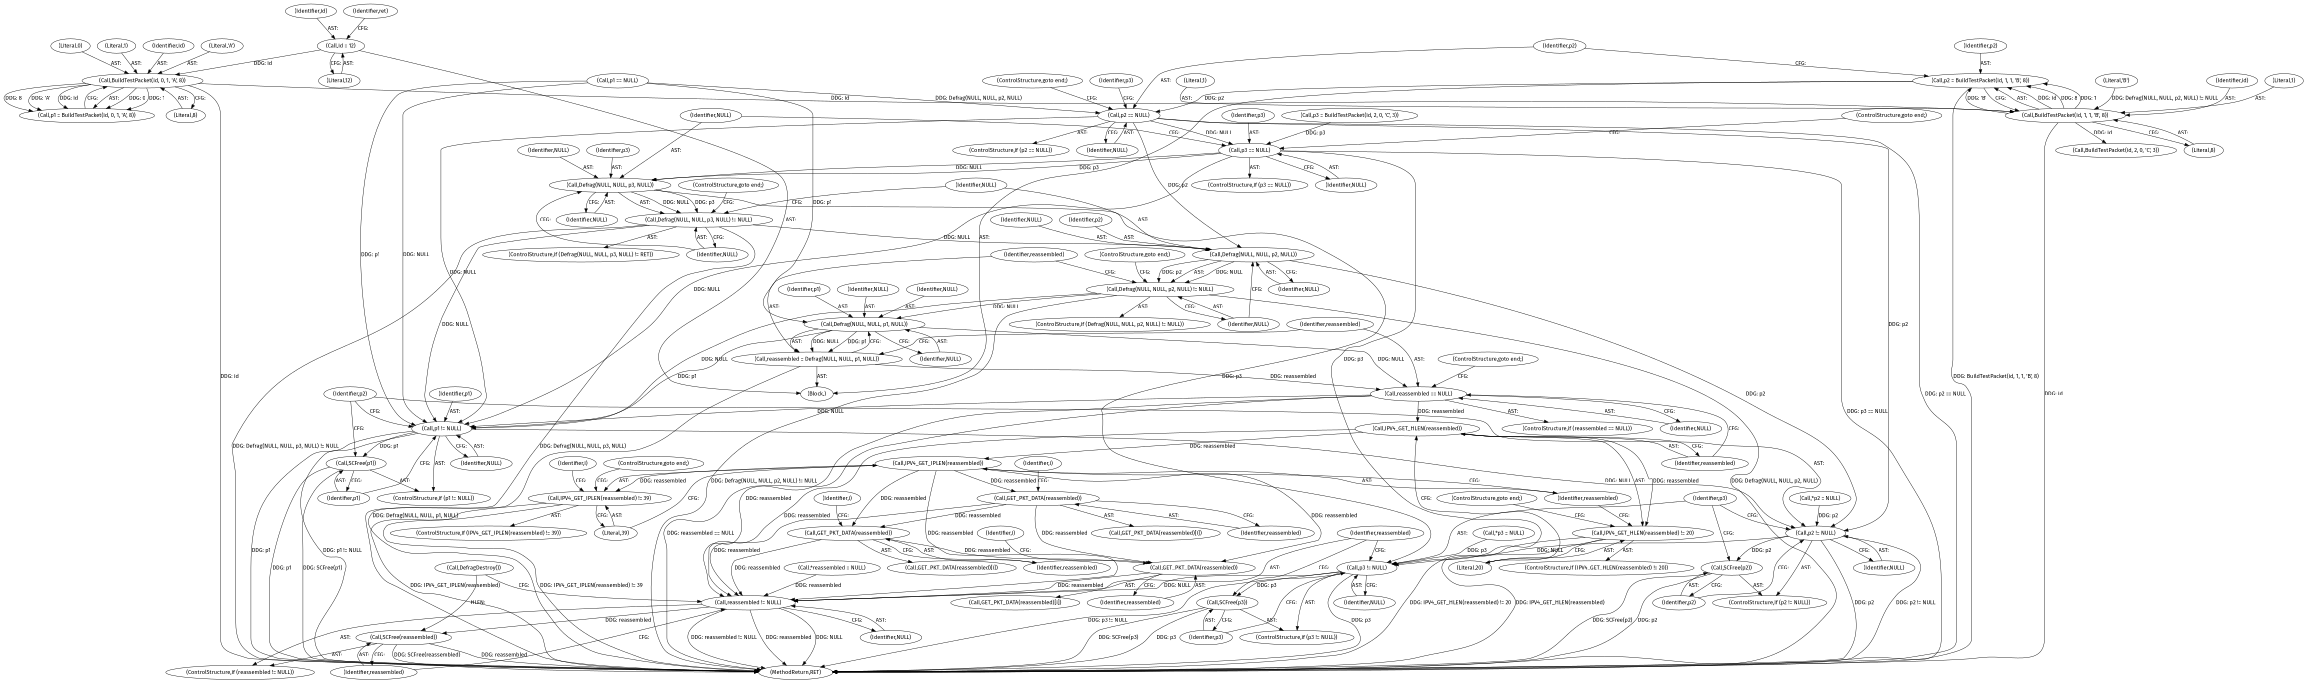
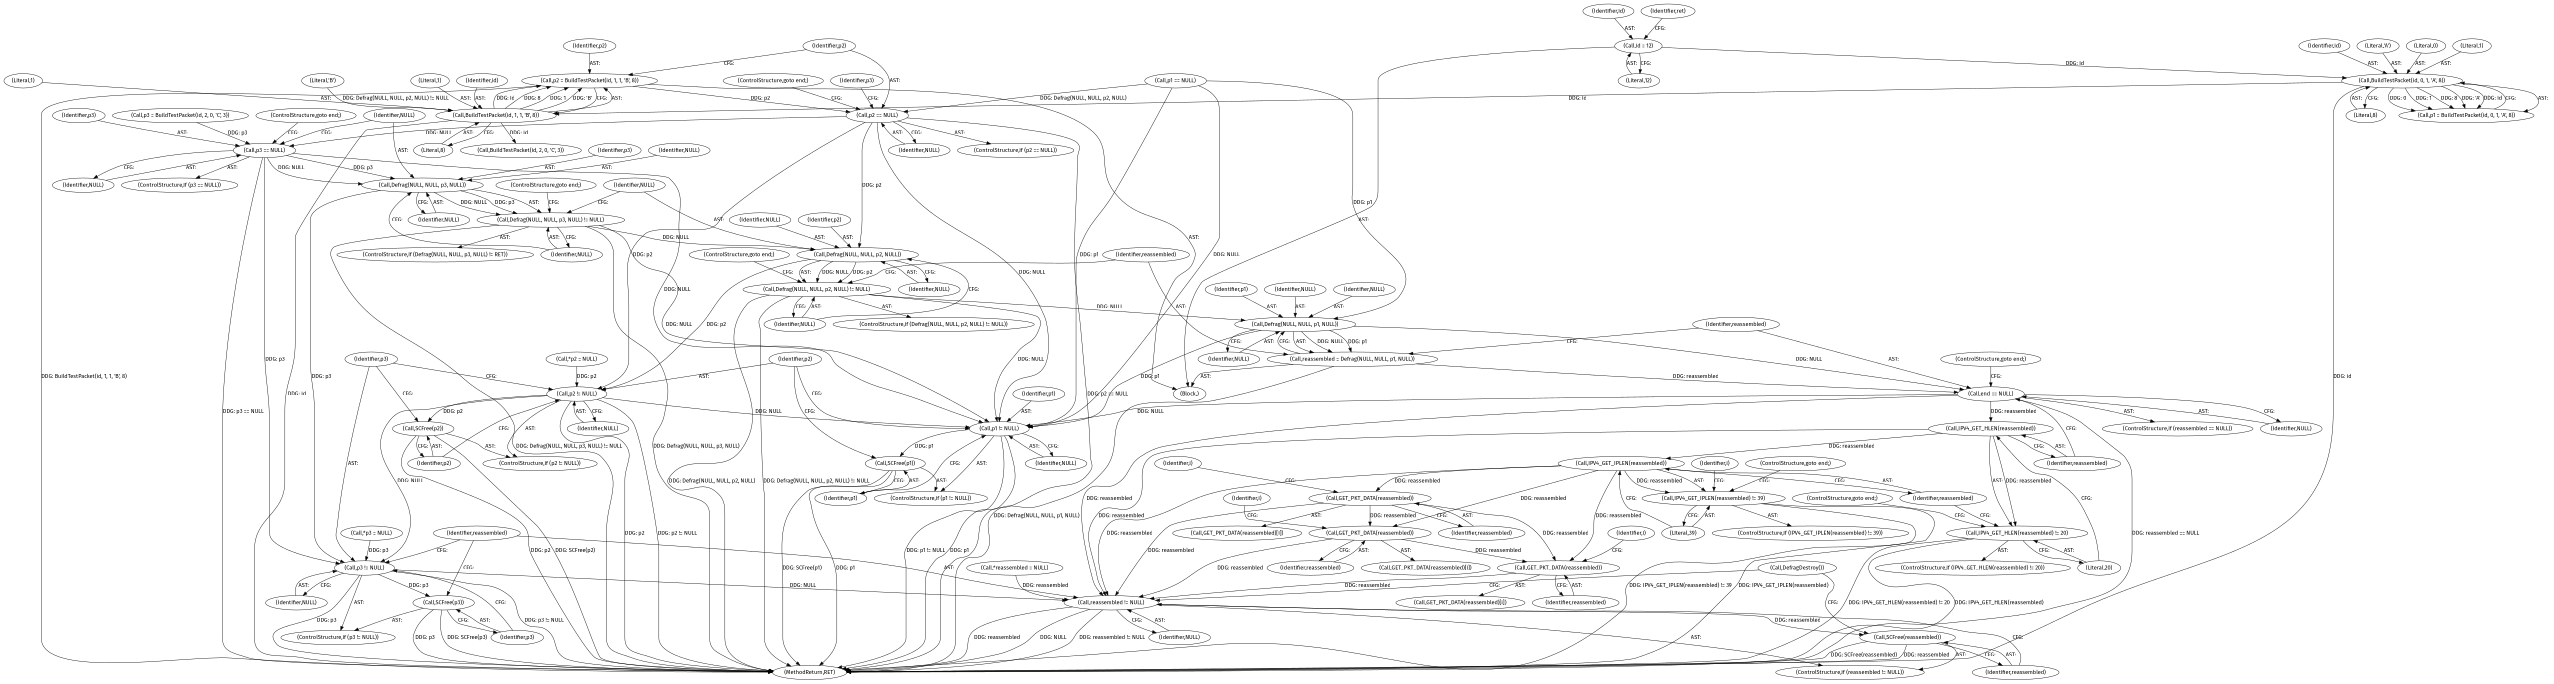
node "(Call,reassembled == NULL)": label "(Call,reassembled == NULL)" -> "(Call,end == NULL)"
edge "(Call,p1 != NULL)" -> "(Call,p2 != NULL)": reversed
edge "(Call,DefragDestroy())" -> "(Call,SCFree(reassembled))": label "HLEN: " -> "CFG: "
